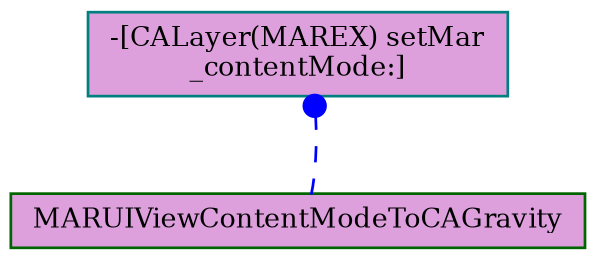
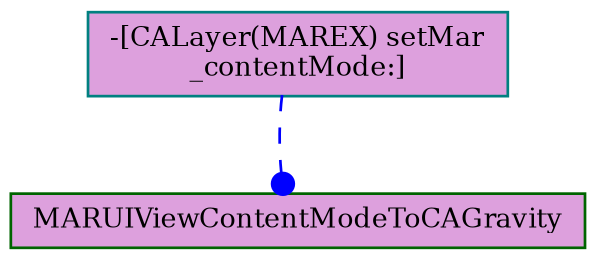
edge "MARUIViewContentModeToCAGravity" -> "-[CALayer(MAREX) setMar _contentMode:]": reversed
